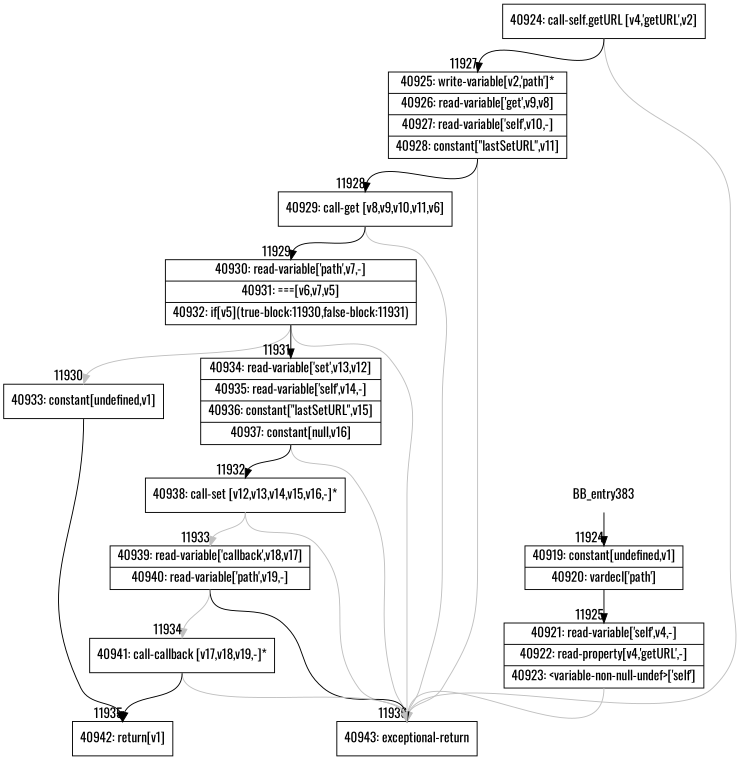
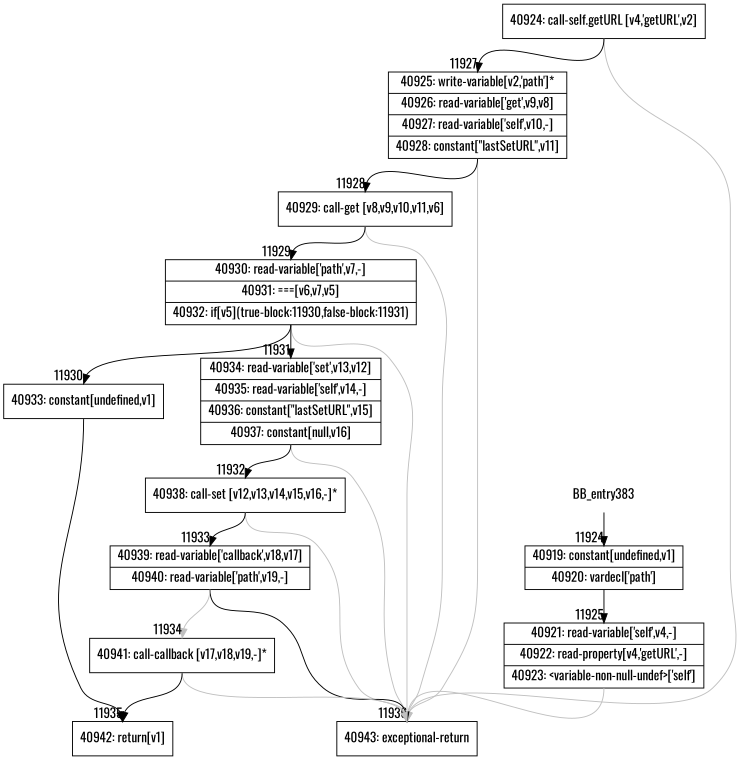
edge "40930: read-variable['path',v7,-]" -> "40933: constant[undefined,v1]": color gray -> black
edge "40938: call-set [v12,v13,v14,v15,v16,-]*" -> "40939: read-variable['callback',v18,v17]": color gray -> black
